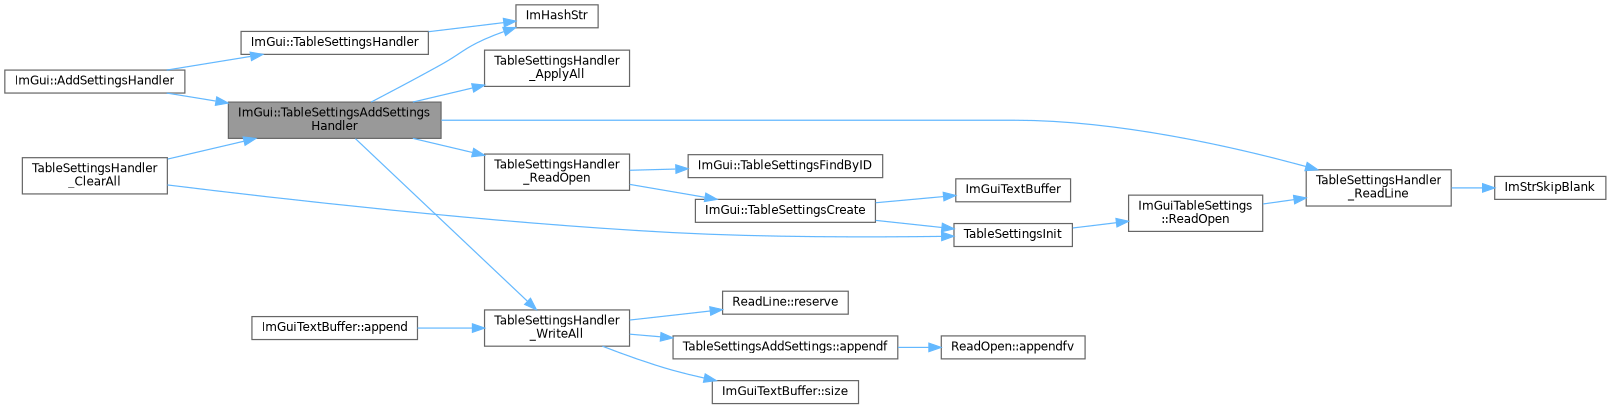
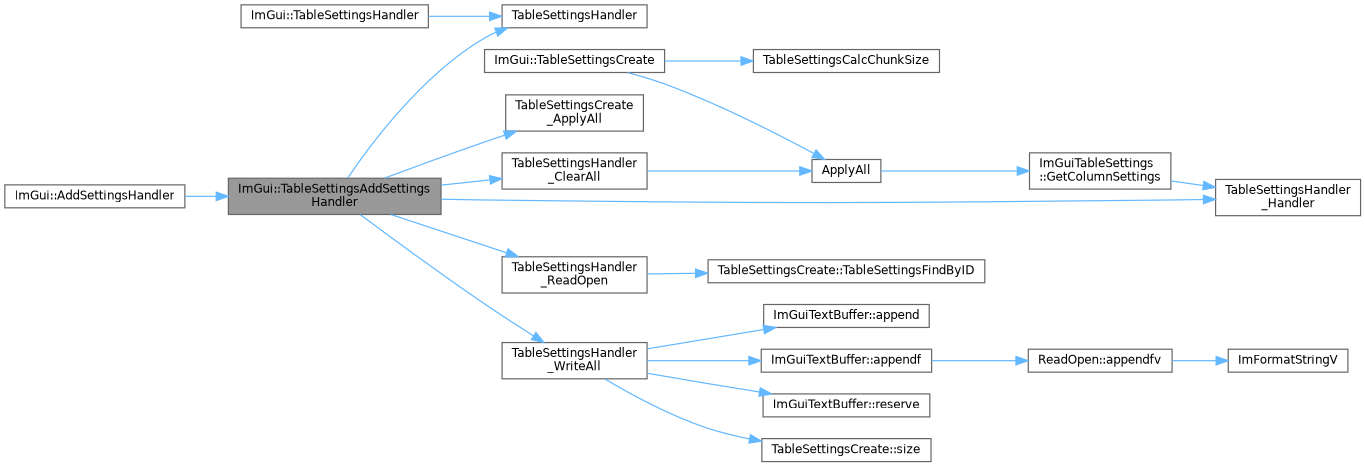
node "ImHashStr": label "ImHashStr" -> "TableSettingsHandler"
edge "ImGui::AddSettingsHandler" -> "ImGui::TableSettingsHandler": removed
node "TableSettingsHandler _ApplyAll": label "TableSettingsHandler _ApplyAll" -> "TableSettingsCreate _ApplyAll"
edge "TableSettingsHandler _ClearAll" -> "ImGui::TableSettingsAddSettings Handler": reversed
node "ImGui::TableSettingsFindByID": label "ImGui::TableSettingsFindByID" -> "TableSettingsCreate::TableSettingsFindByID"
node "TableSettingsHandler _ReadLine": label "TableSettingsHandler _ReadLine" -> "TableSettingsHandler _Handler"
node "ImStrSkipBlank": removed
node "ImGuiTextBuffer": label "ImGuiTextBuffer" -> "TableSettingsCalcChunkSize"
edge "TableSettingsHandler _ReadOpen" -> "ImGui::TableSettingsCreate": removed
node "ImGuiTableSettings ::ReadOpen": label "ImGuiTableSettings ::ReadOpen" -> "ImGuiTableSettings ::GetColumnSettings"
node "TableSettingsInit": label "TableSettingsInit" -> "ApplyAll"
node "ReadLine::reserve": label "ReadLine::reserve" -> "ImGuiTextBuffer::reserve"
edge "ImGuiTextBuffer::append" -> "TableSettingsHandler _WriteAll": reversed
node "TableSettingsAddSettings::appendf": label "TableSettingsAddSettings::appendf" -> "ImGuiTextBuffer::appendf"
node "ImFormatStringV": added
node "ImGuiTextBuffer::size": label "ImGuiTextBuffer::size" -> "TableSettingsCreate::size"
